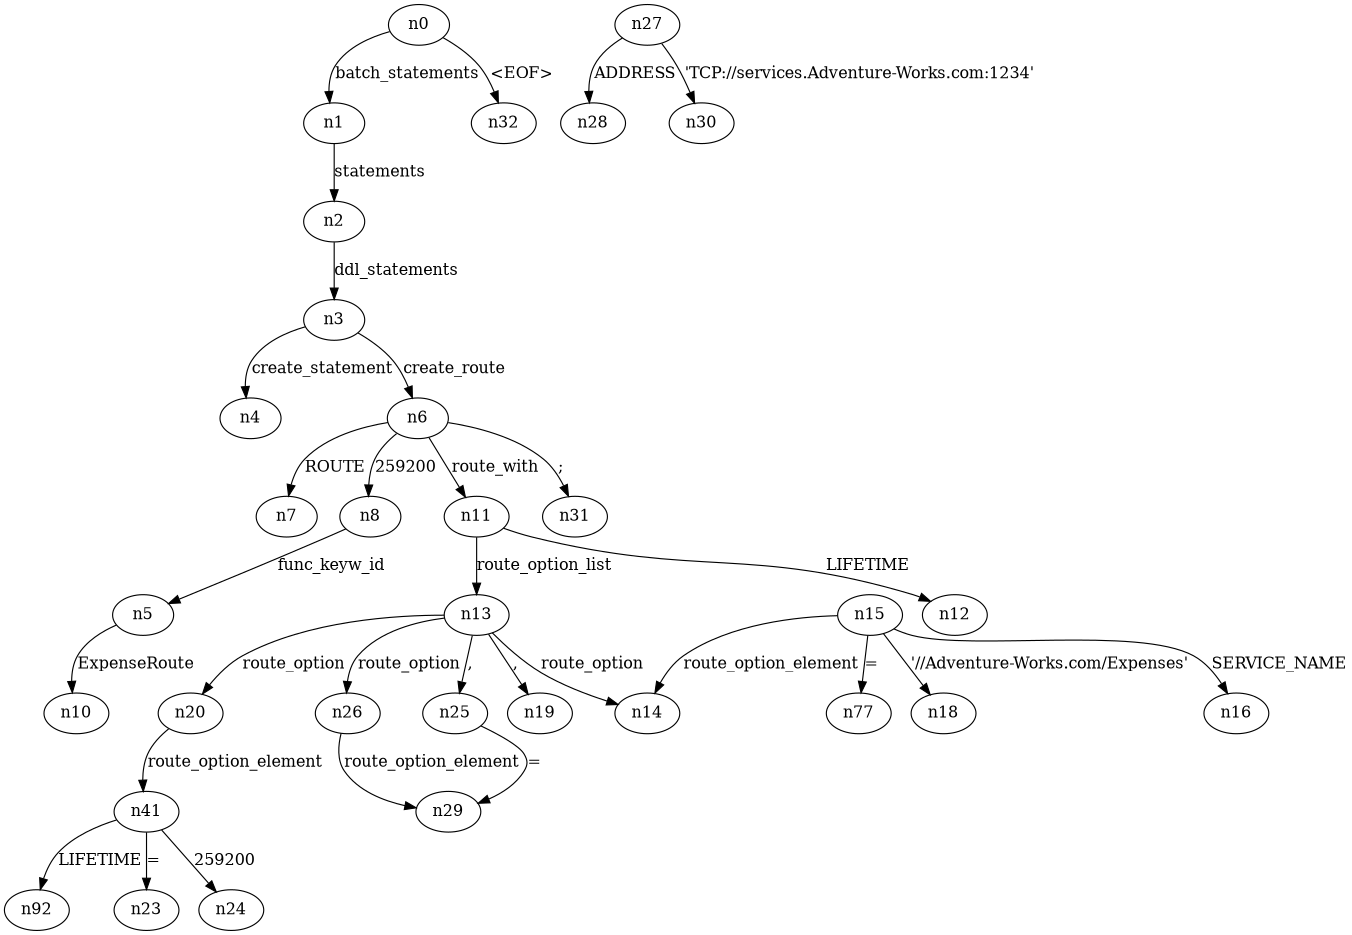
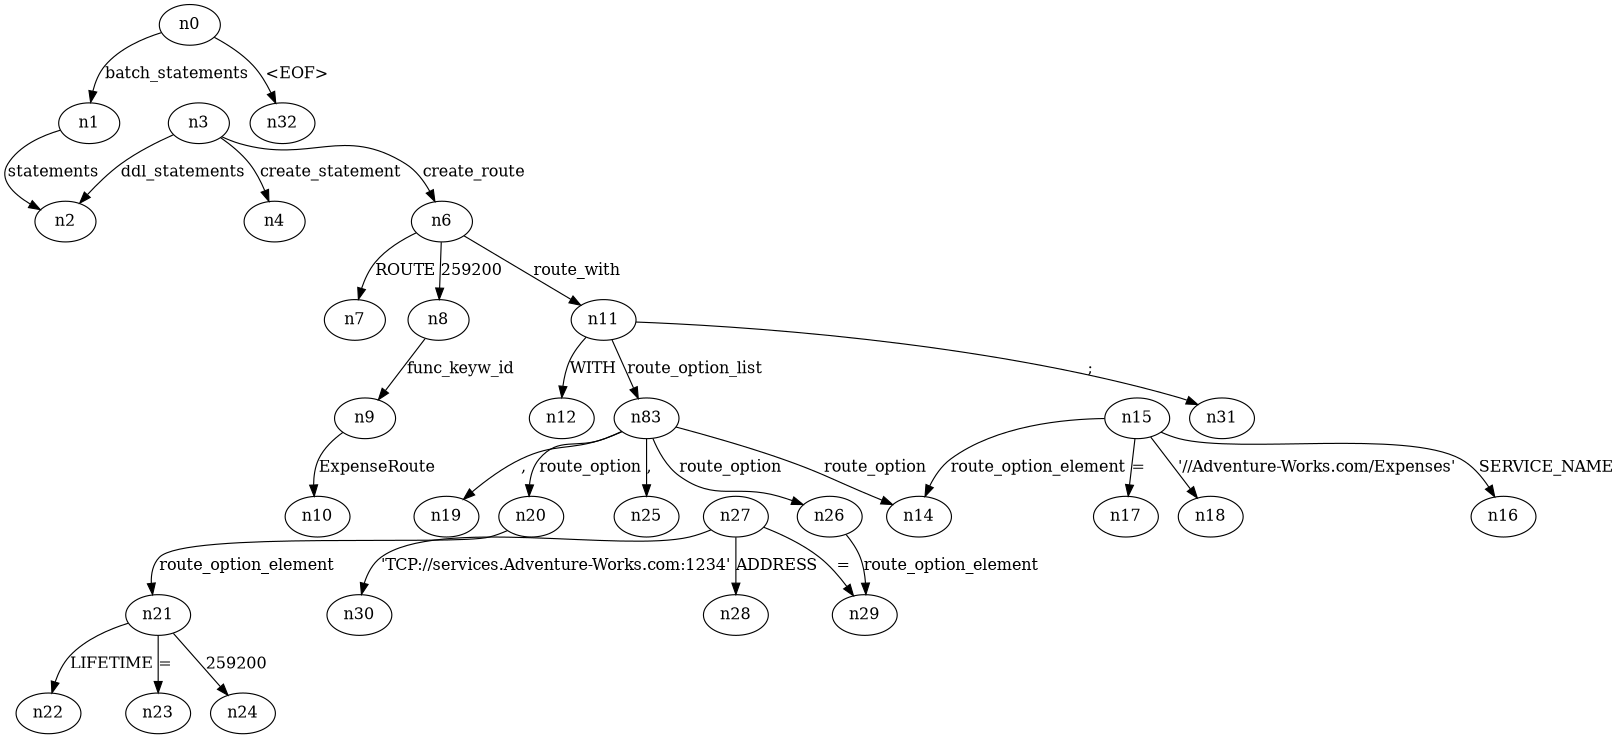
edge "n2" -> "n3": reversed
edge "n6" -> "n31": now "n11" -> "n31"
edge "n11" -> "n12": label "LIFETIME" -> "WITH"
node "n5": label "n5" -> "n9"
node "n13": label "n13" -> "n83"
node "n77": label "n77" -> "n17"
edge "n25" -> "n29": now "n27" -> "n29"
node "n41": label "n41" -> "n21"
node "n92": label "n92" -> "n22"
